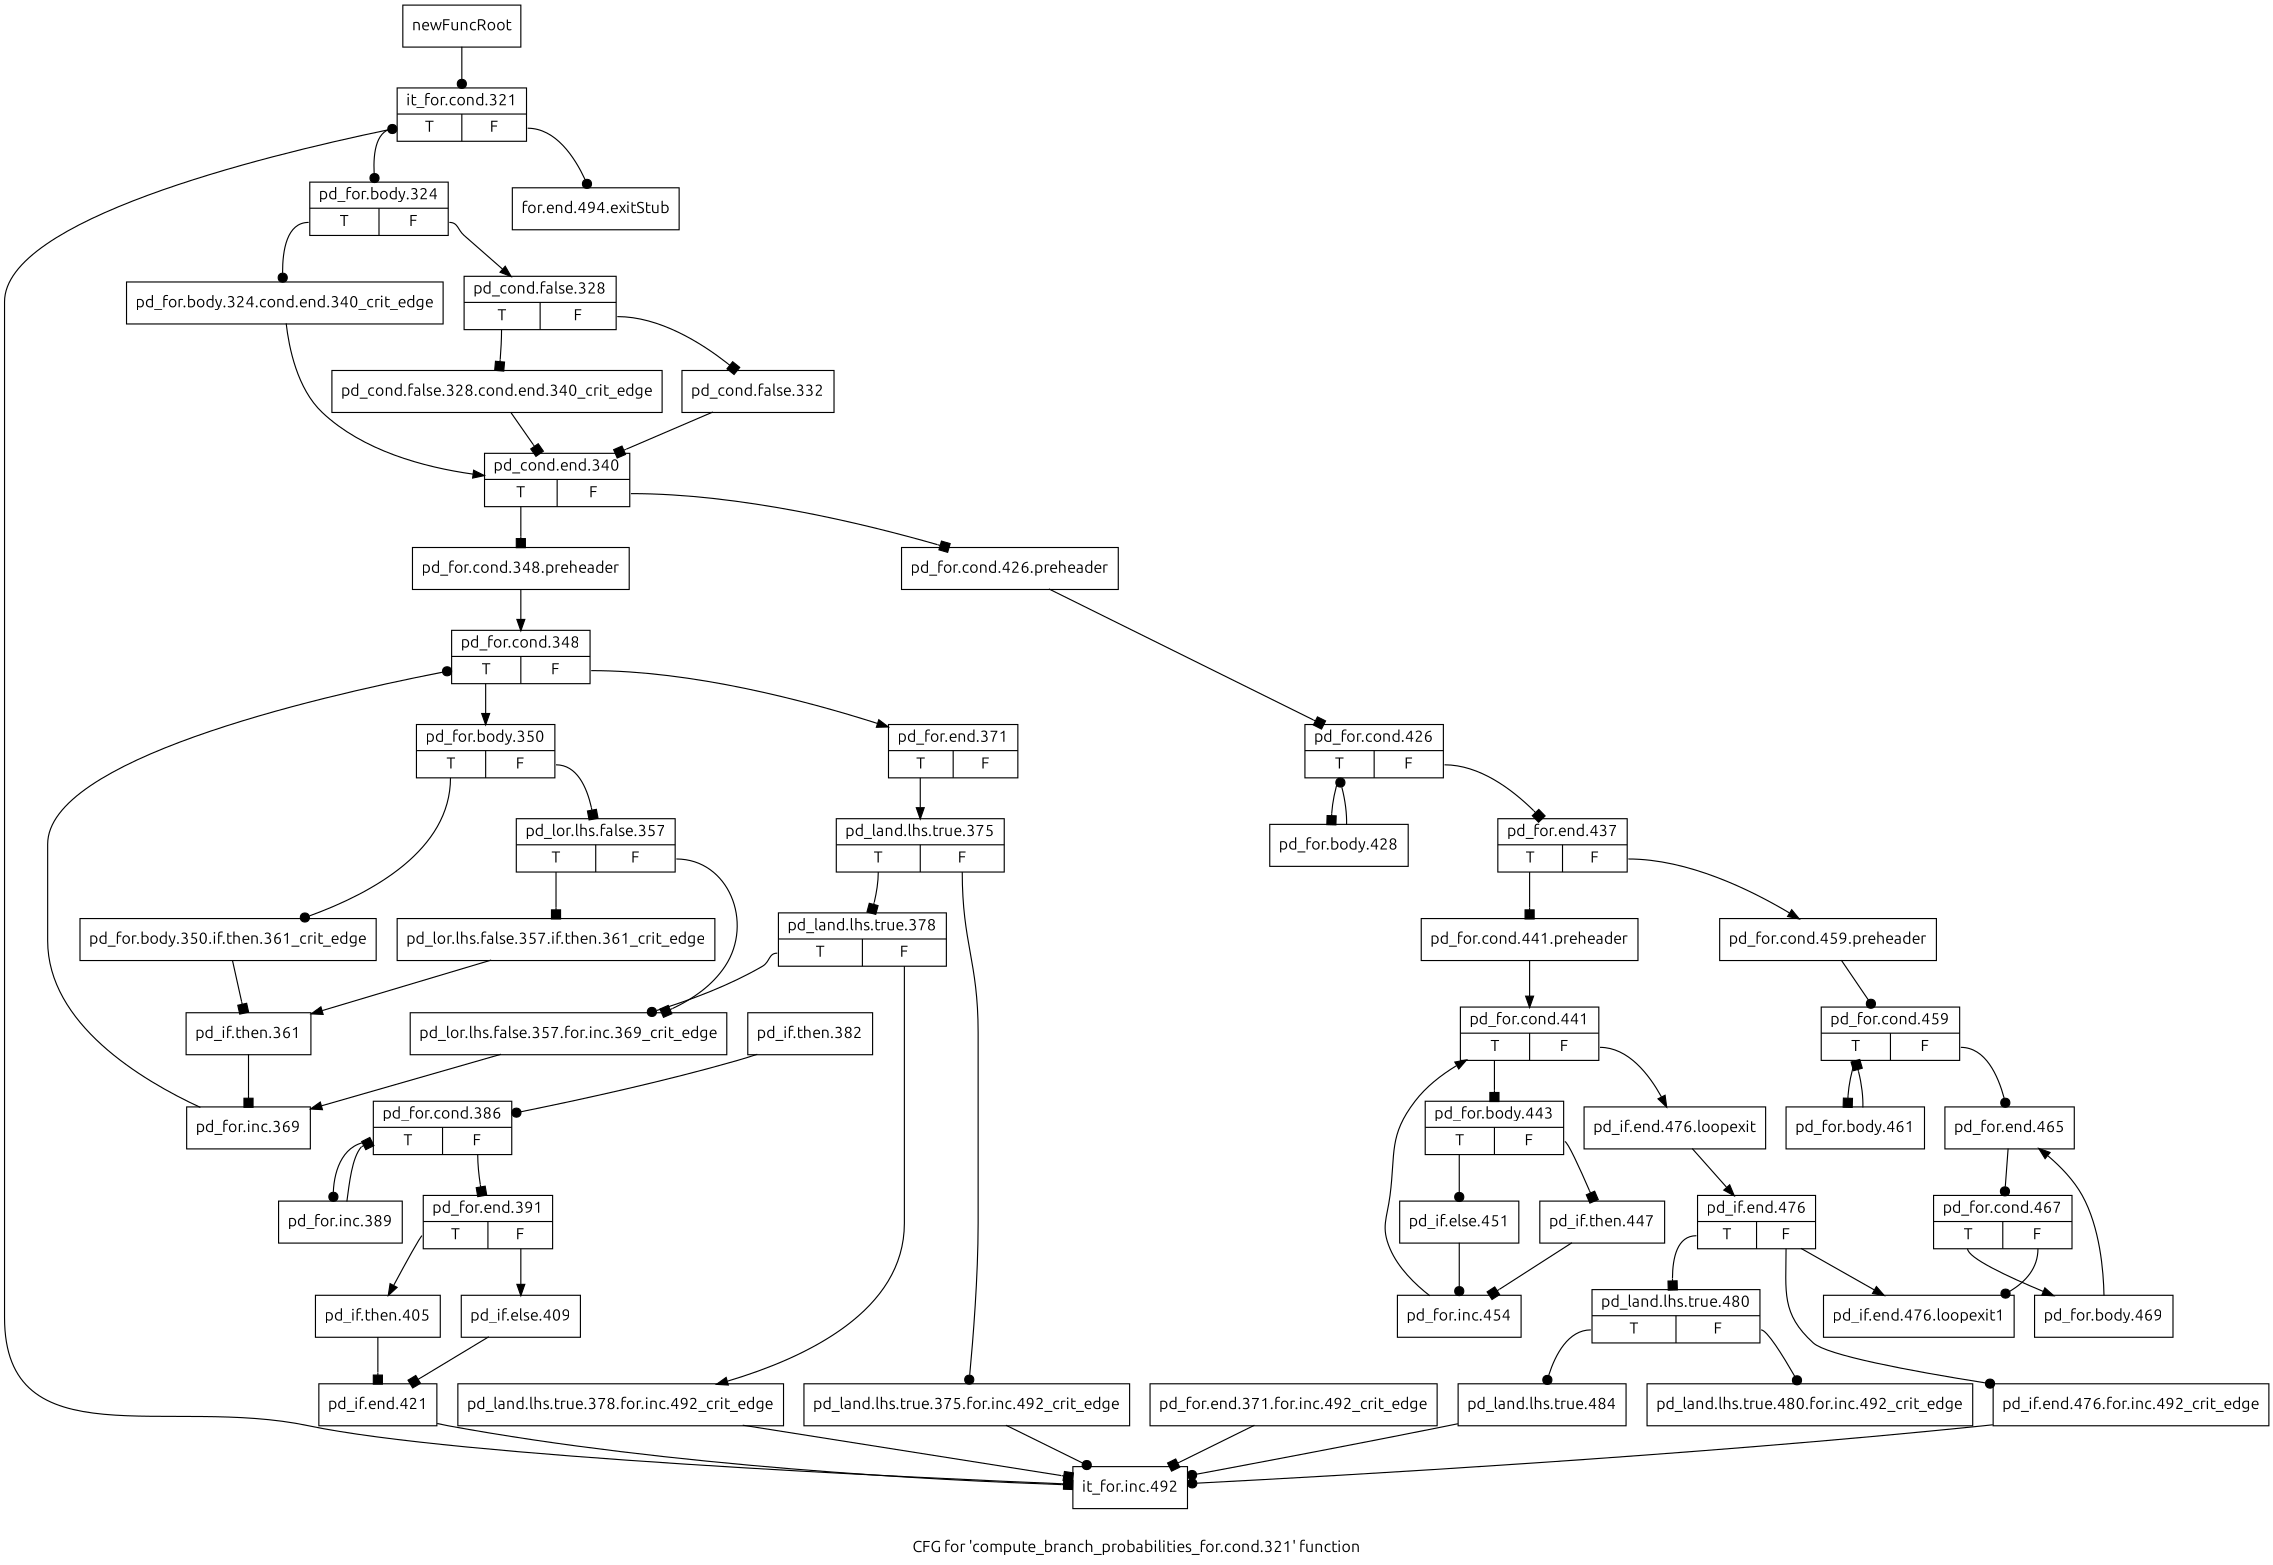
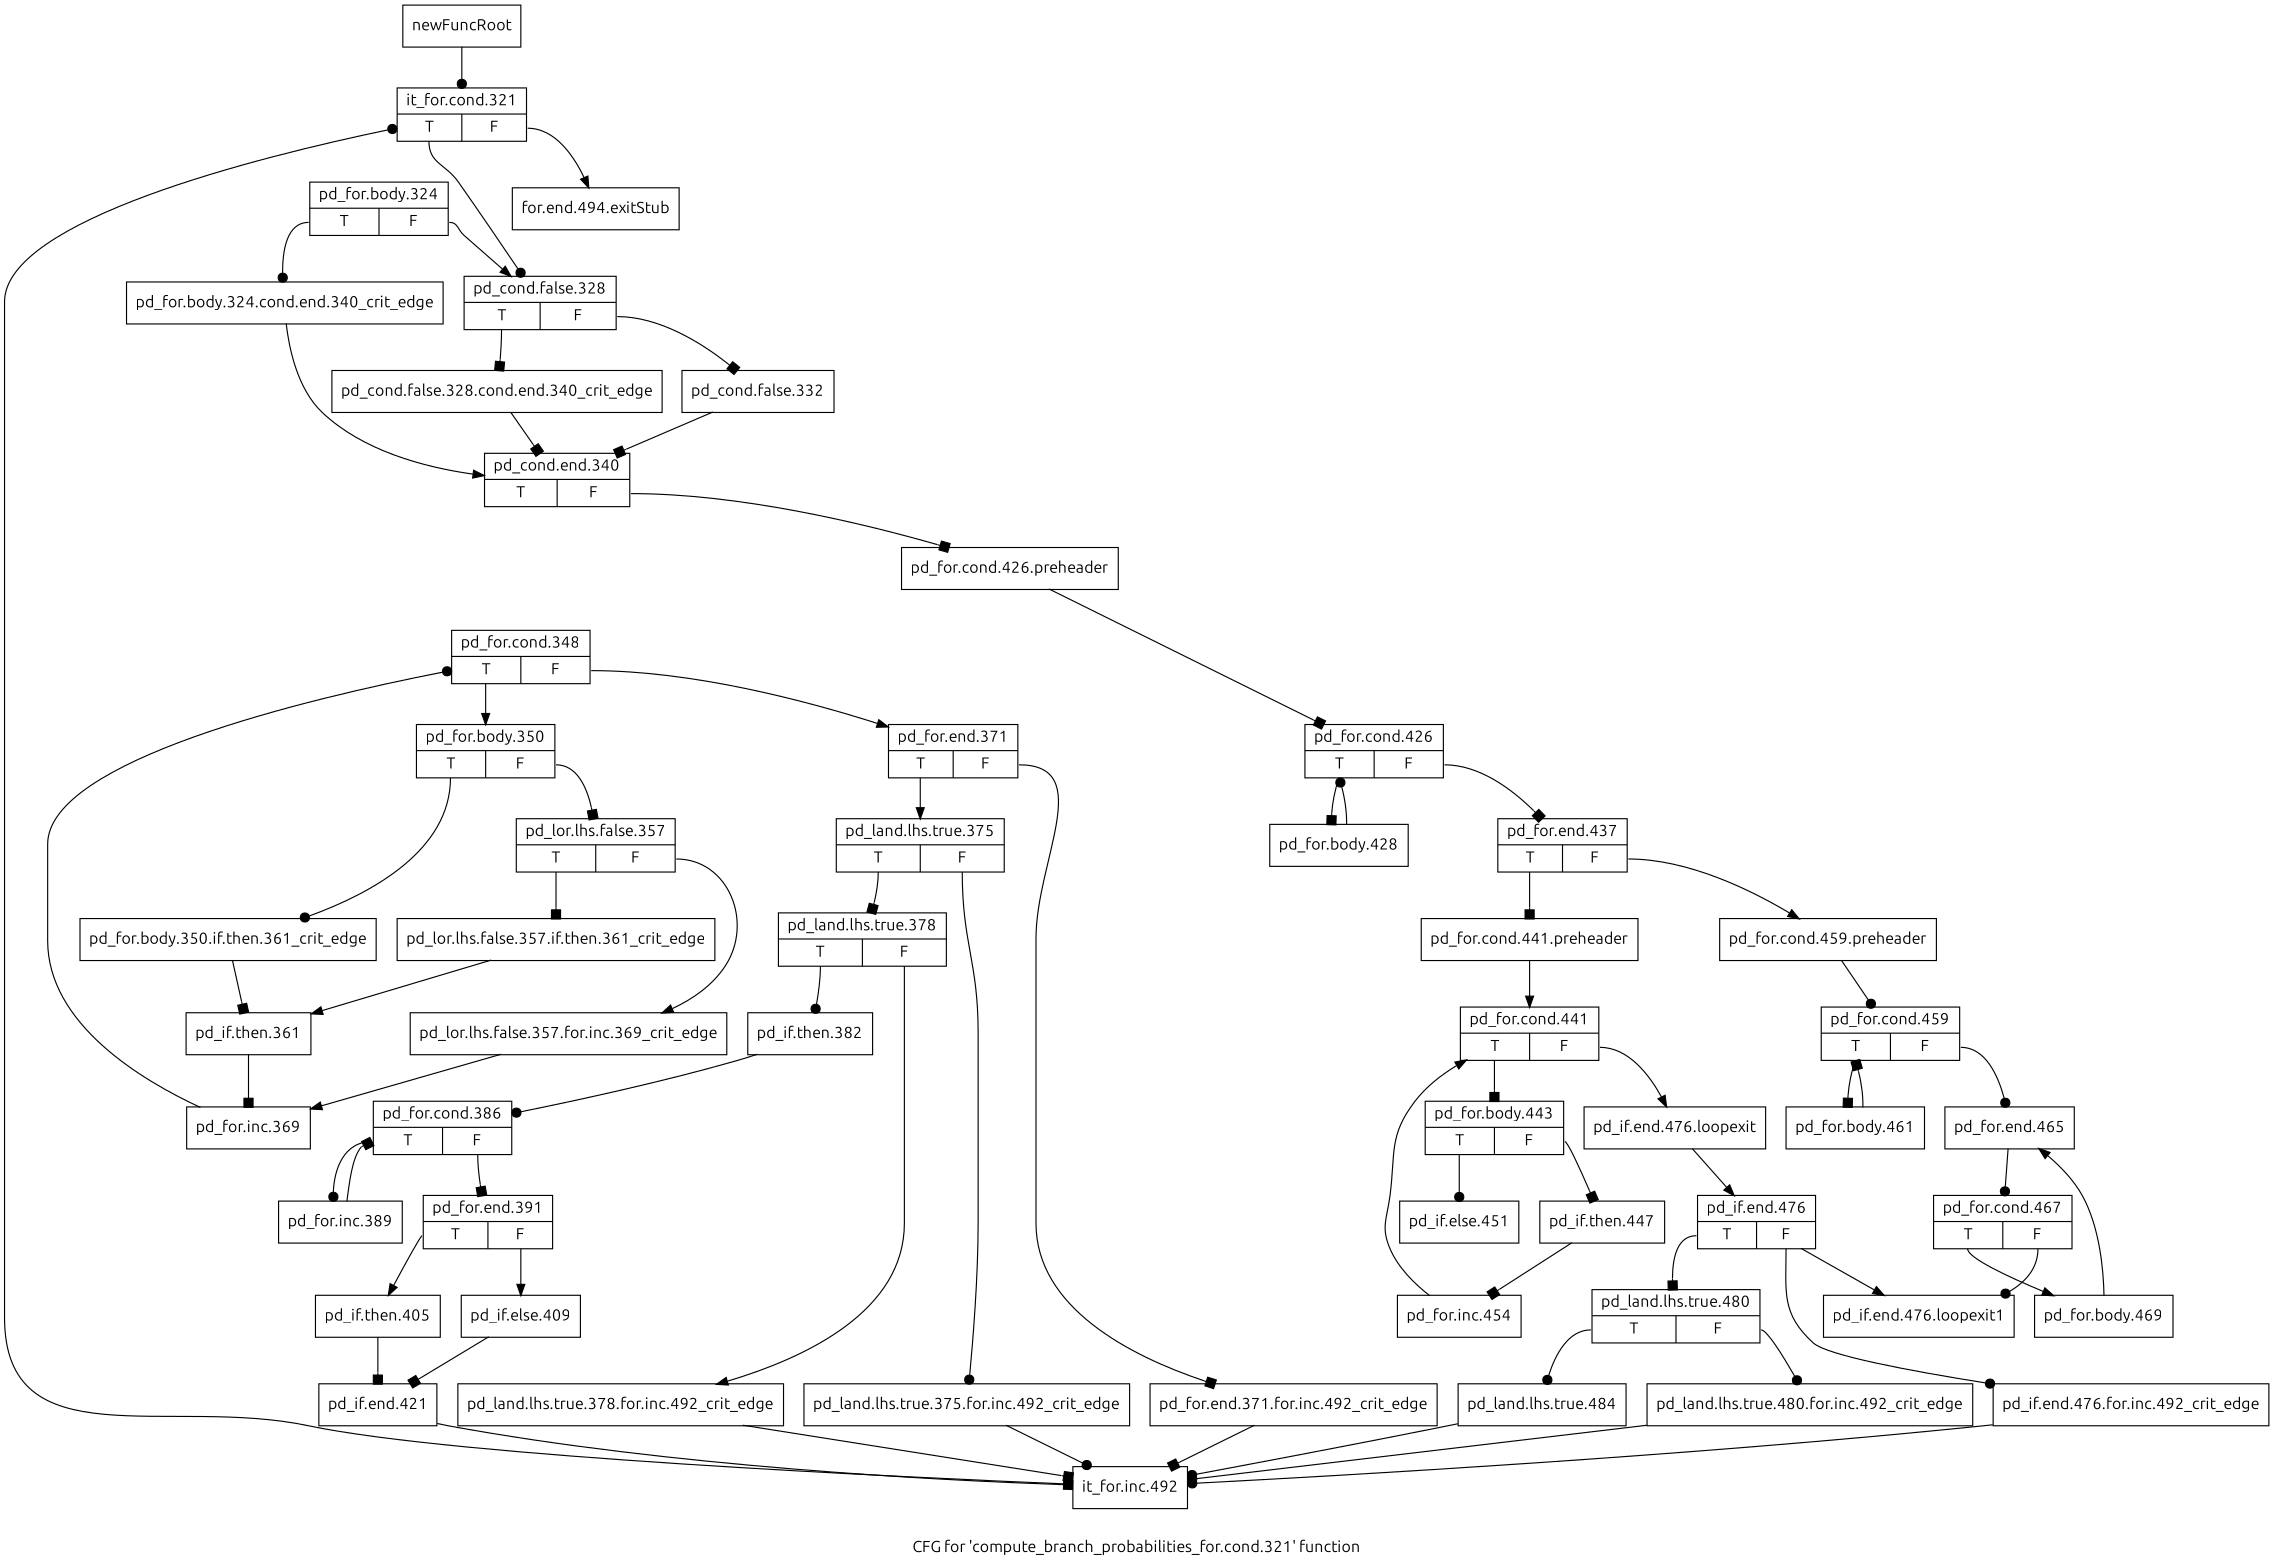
edge "it_for.cond.321" -> "pd_for.body.324": now "it_for.cond.321" -> "pd_cond.false.328"
edge "it_for.cond.321" -> "for.end.494.exitStub": arrowhead dot -> normal
node "pd_for.cond.348.preheader": removed
edge "pd_lor.lhs.false.357" -> "pd_lor.lhs.false.357.for.inc.369_crit_edge": arrowhead box -> normal
edge "pd_land.lhs.true.378" -> "pd_lor.lhs.false.357.for.inc.369_crit_edge": now "pd_land.lhs.true.378" -> "pd_if.then.382"
edge "pd_for.end.371" -> "pd_for.end.371.for.inc.492_crit_edge": added
edge "pd_if.else.451" -> "pd_for.inc.454": removed
edge "pd_land.lhs.true.480.for.inc.492_crit_edge" -> "it_for.inc.492": added
